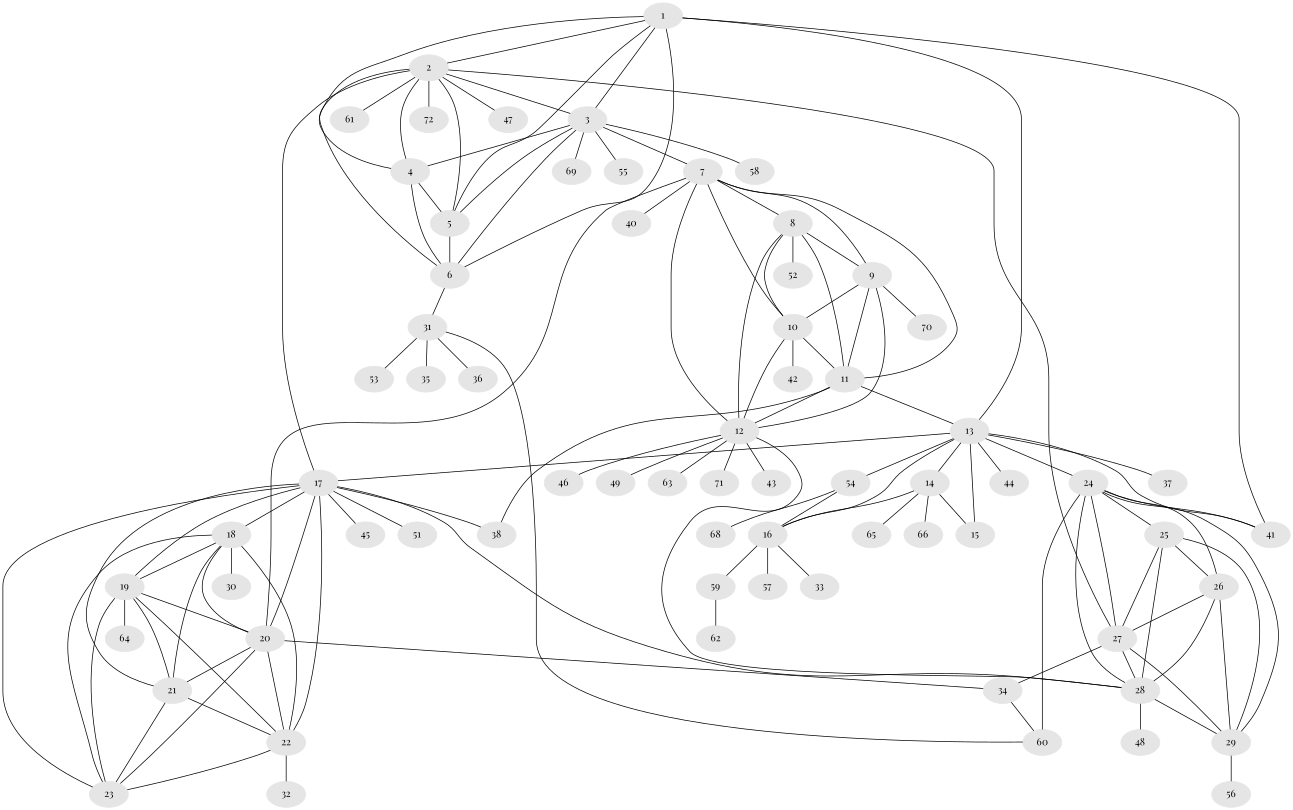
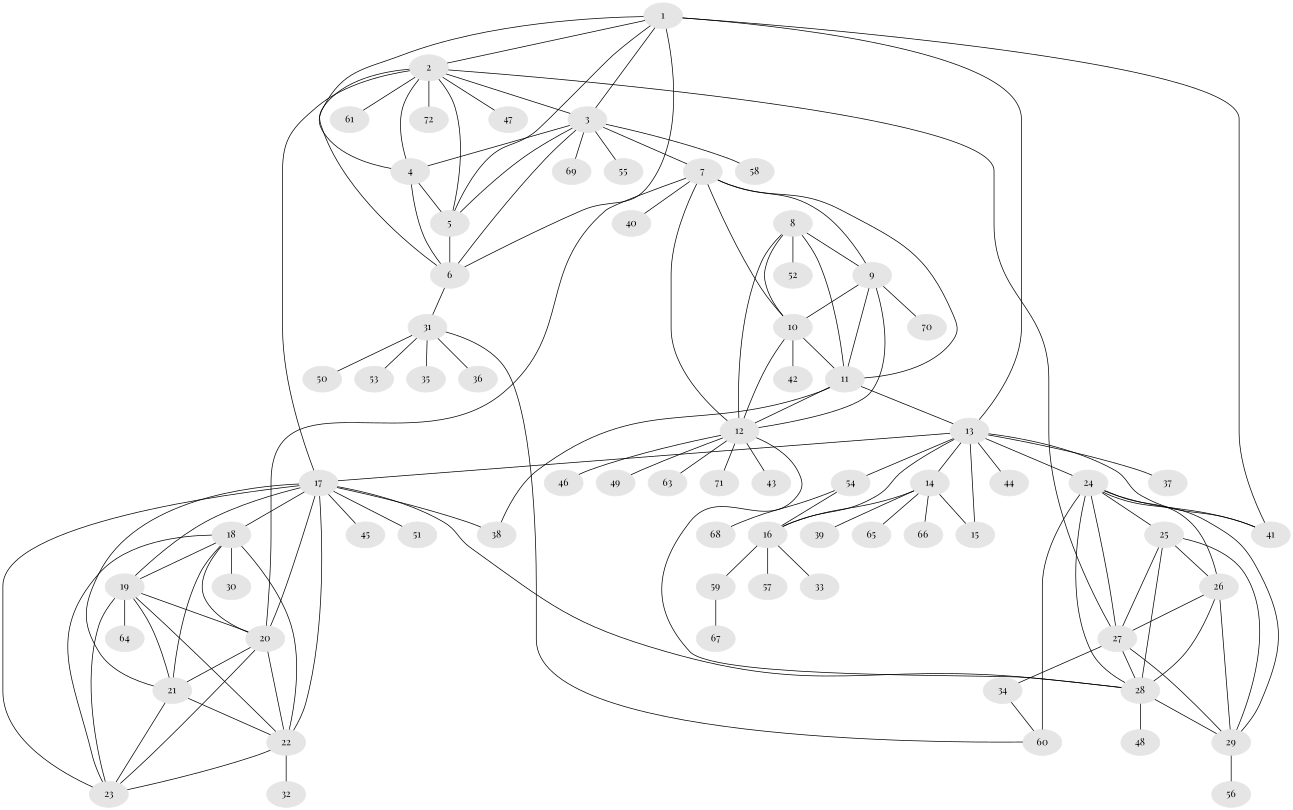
edge "7" -- "8": removed
node "50": added
node "39": added
node "62": label "62" -> "67"
edge "20" -- "34": removed
